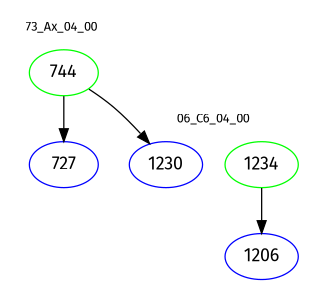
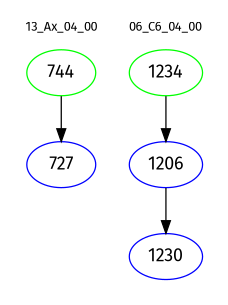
cluster "73_Ax_04_00": label "73_Ax_04_00" -> "13_Ax_04_00"
edge "744" -> "1230": now "1206" -> "1230"
